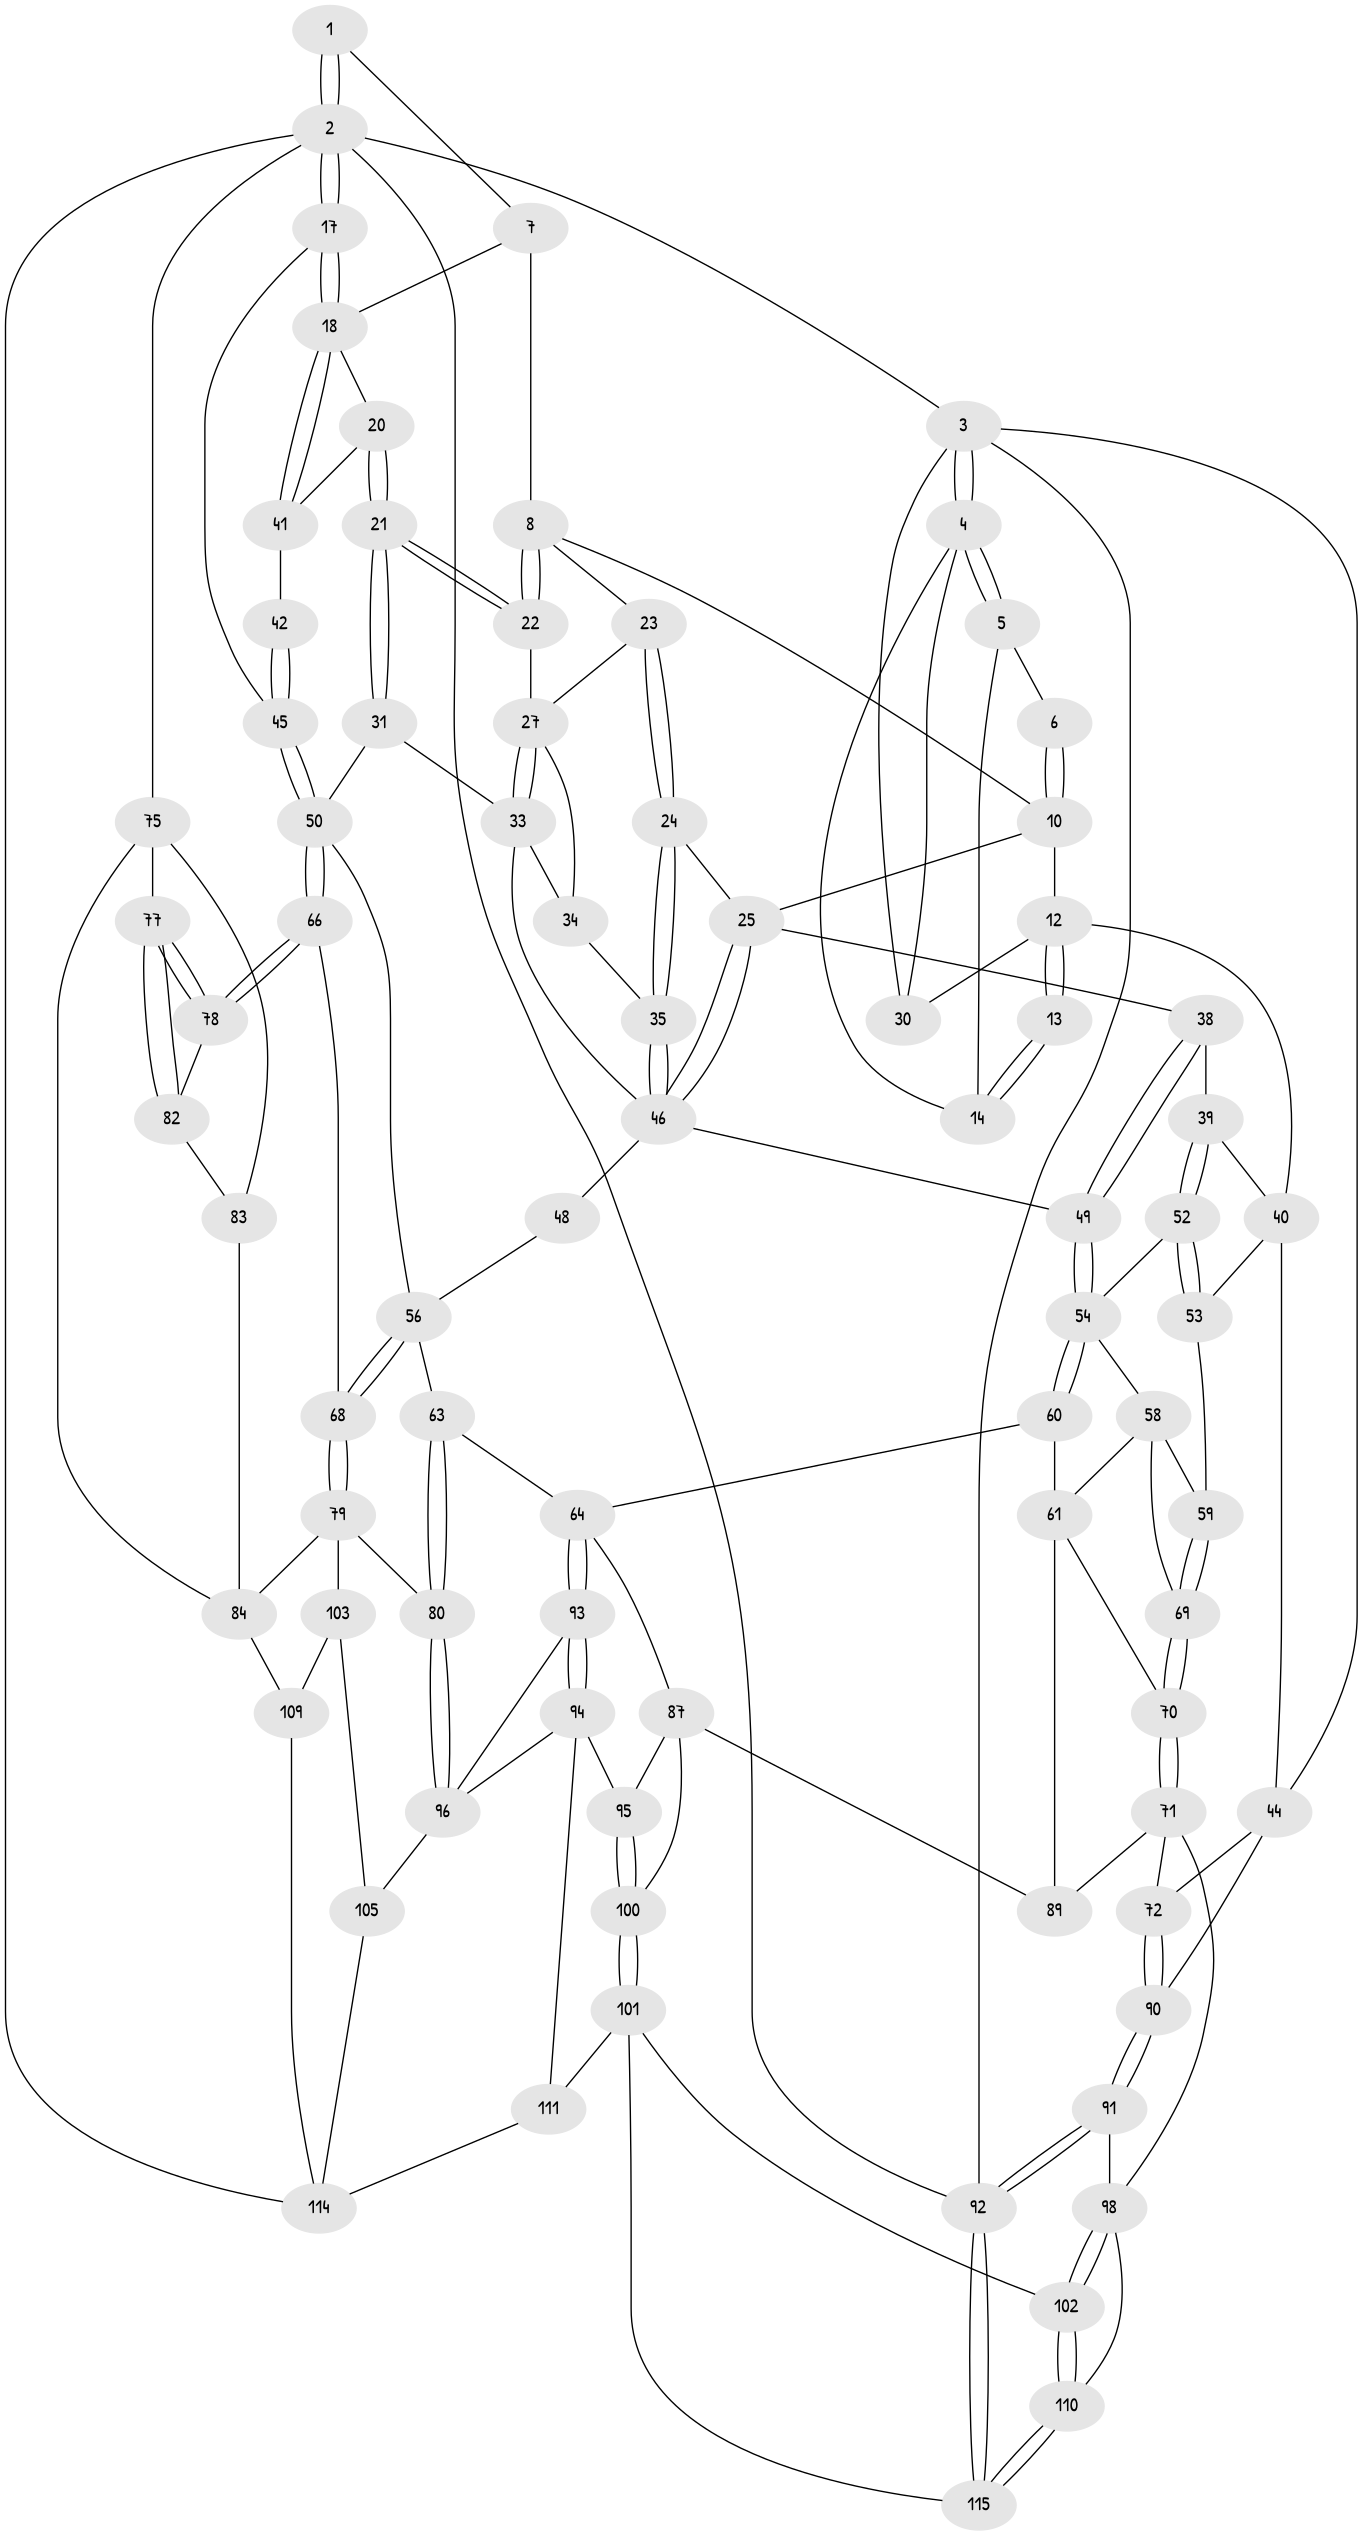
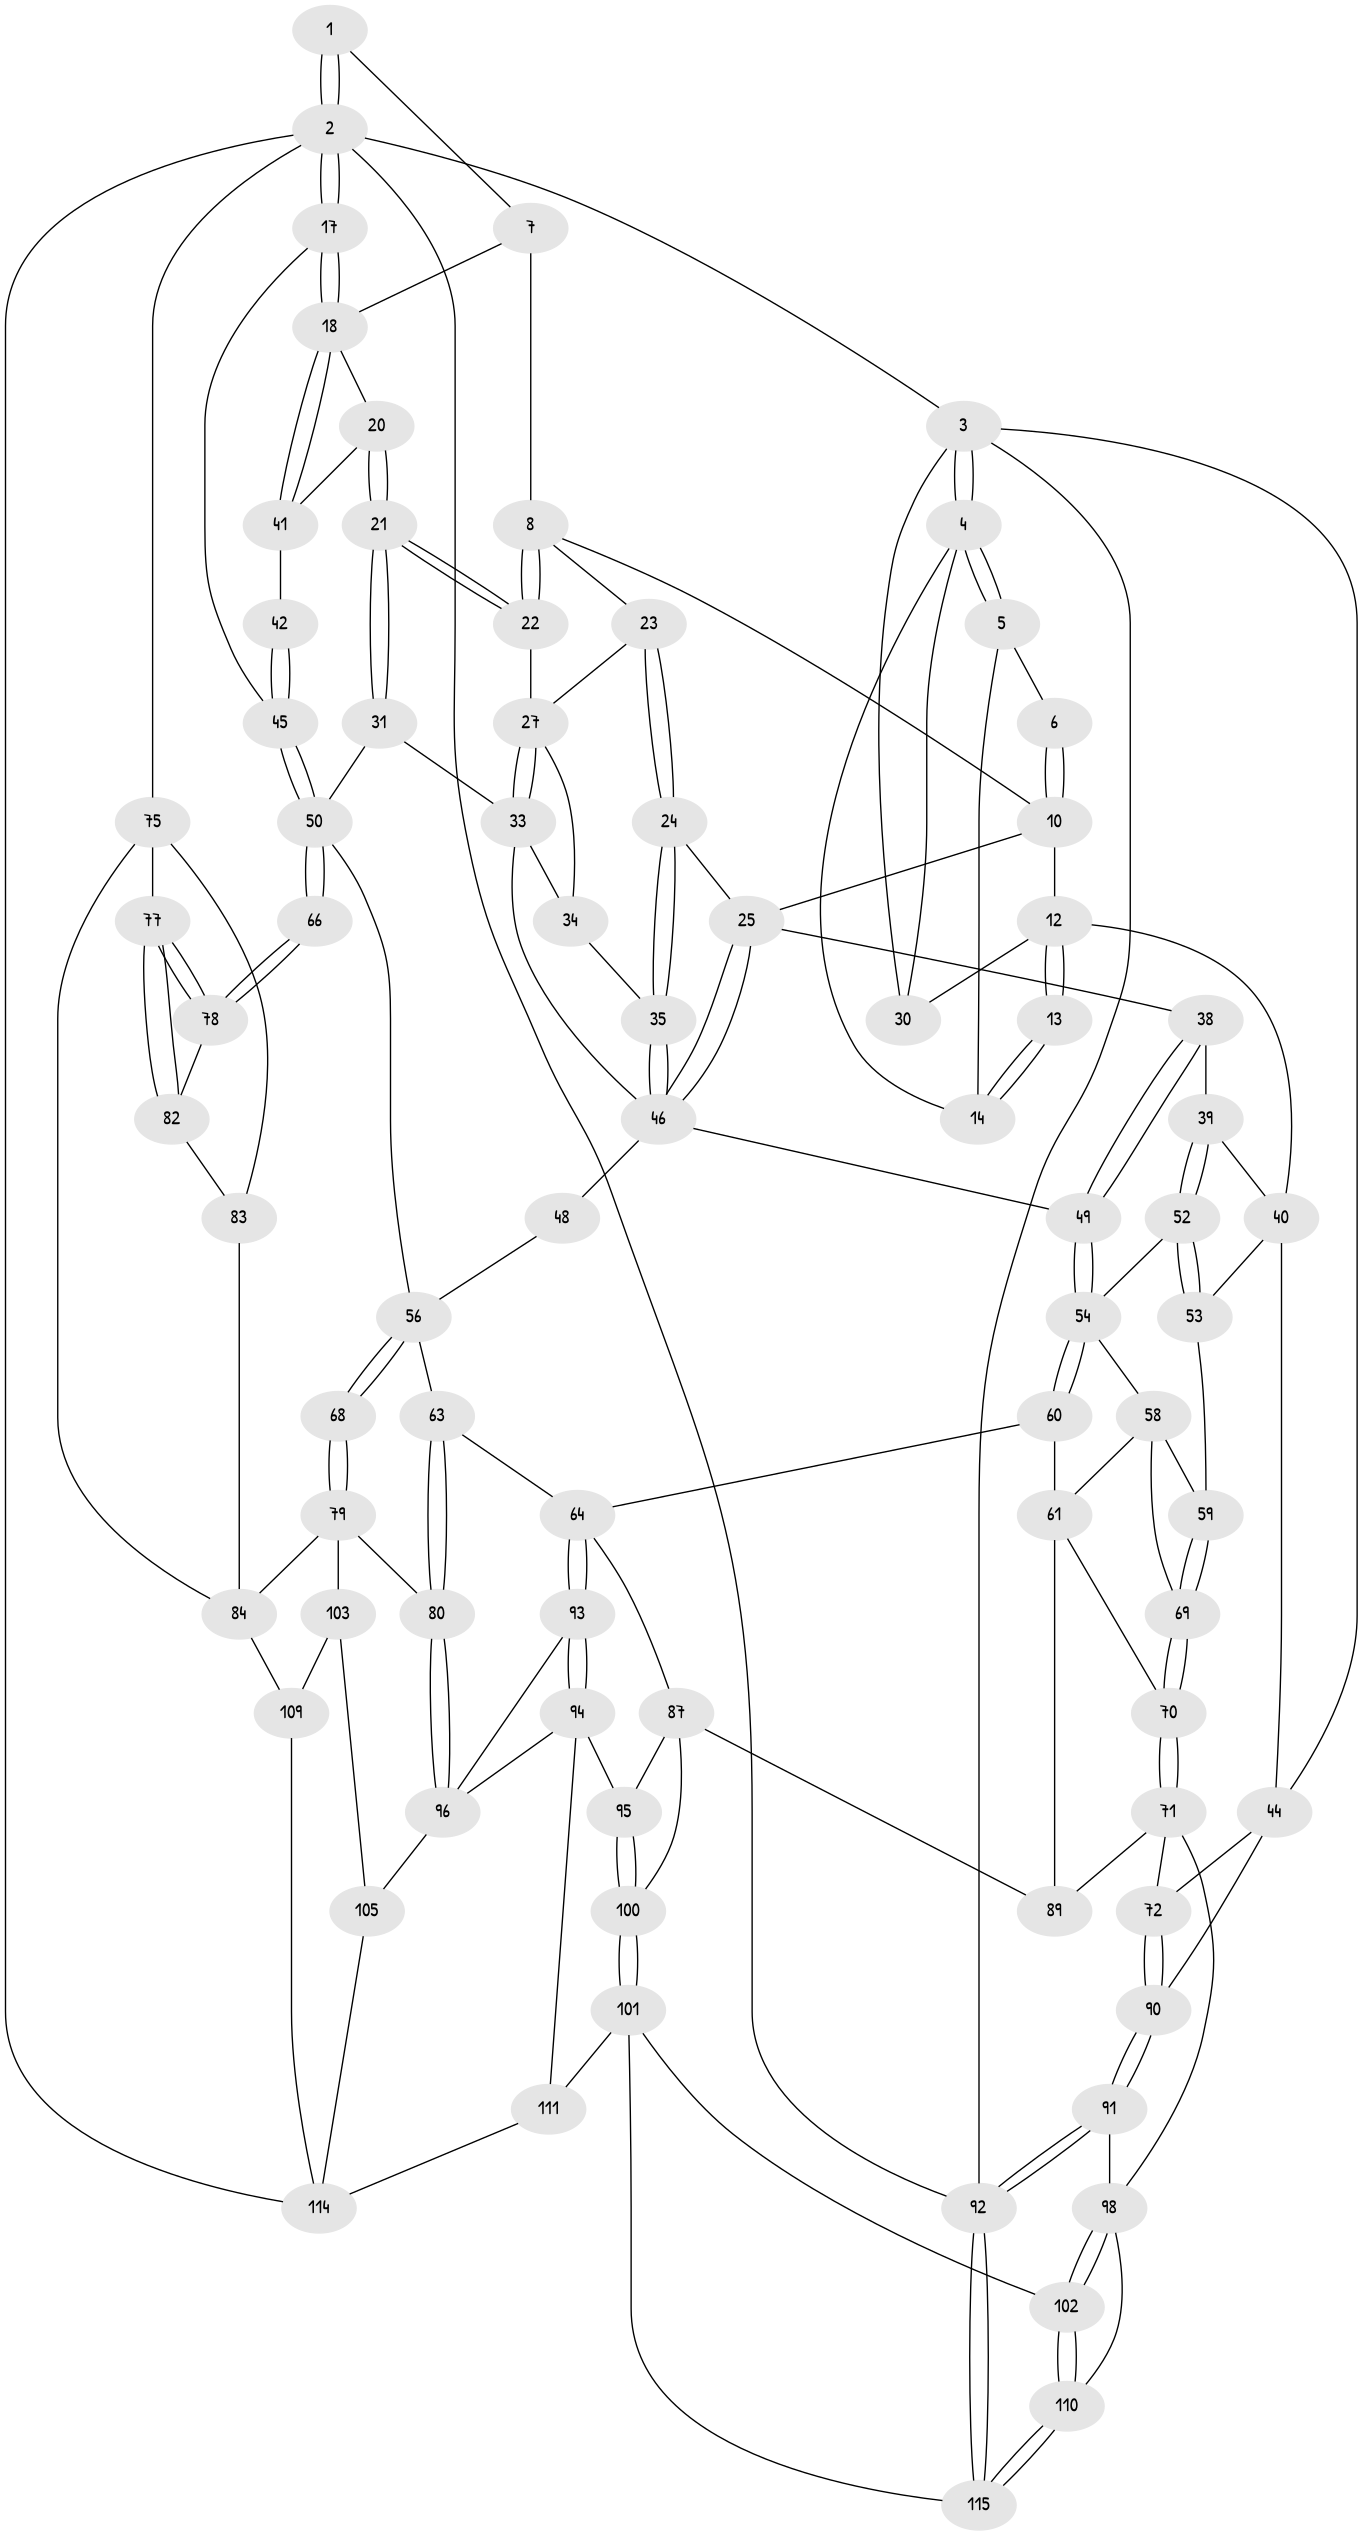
edge "66" -- "68": removed
